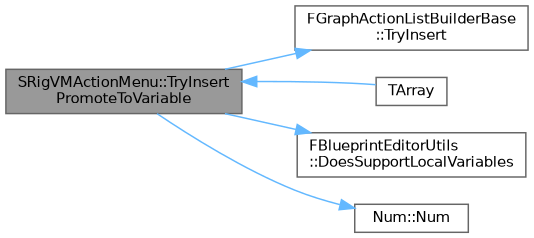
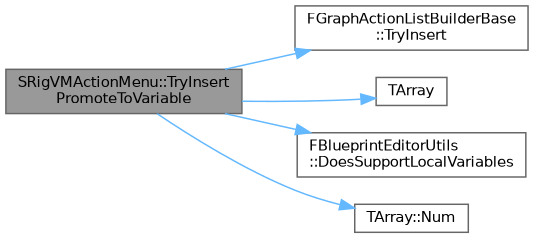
edge "TArray" -> "SRigVMActionMenu::TryInsert PromoteToVariable": reversed
node "Num::Num": label "Num::Num" -> "TArray::Num"
